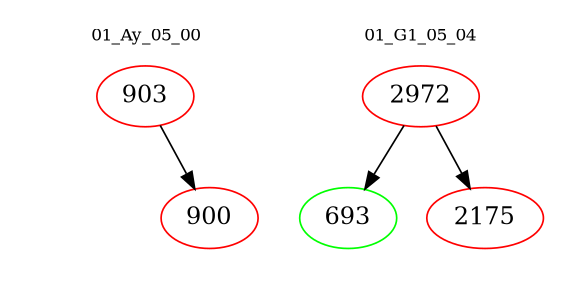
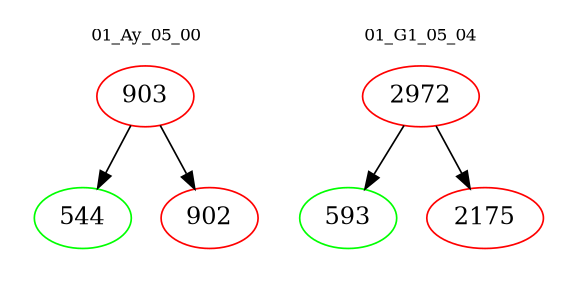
node "544": added
node "900": label "900" -> "902"
node "693": label "693" -> "593"
